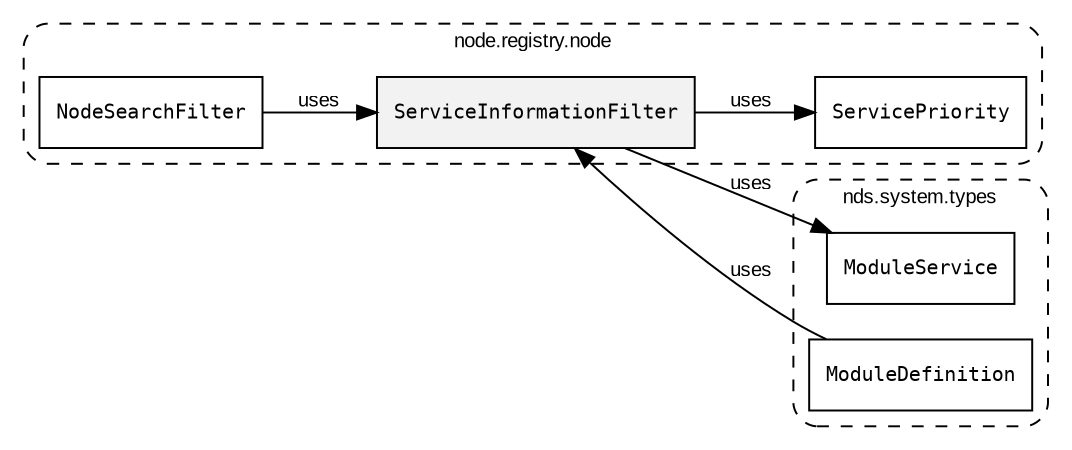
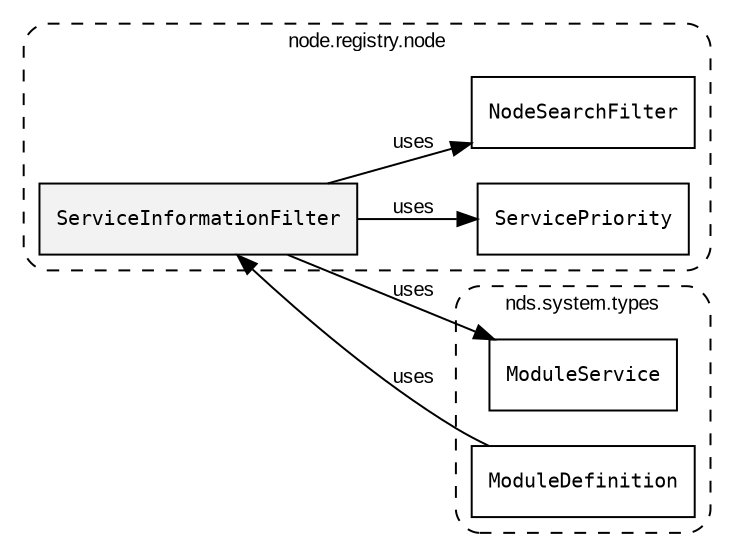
edge "NodeSearchFilter" -> "ServiceInformationFilter": reversed
